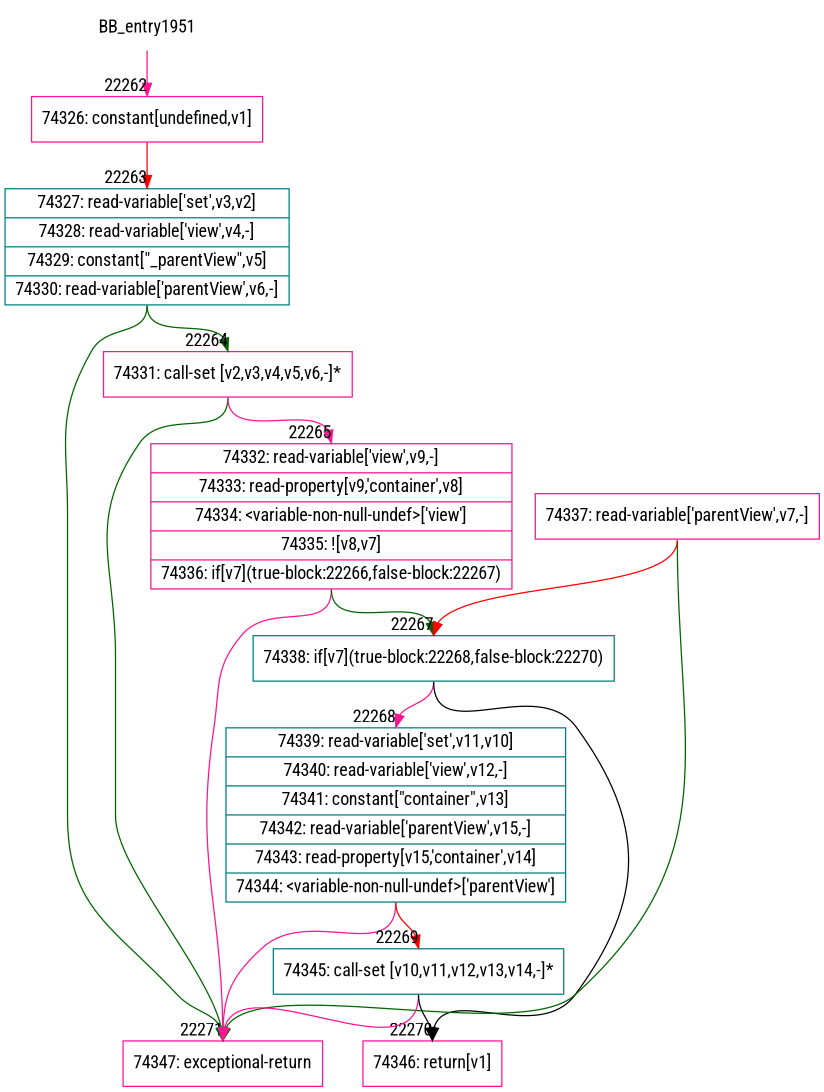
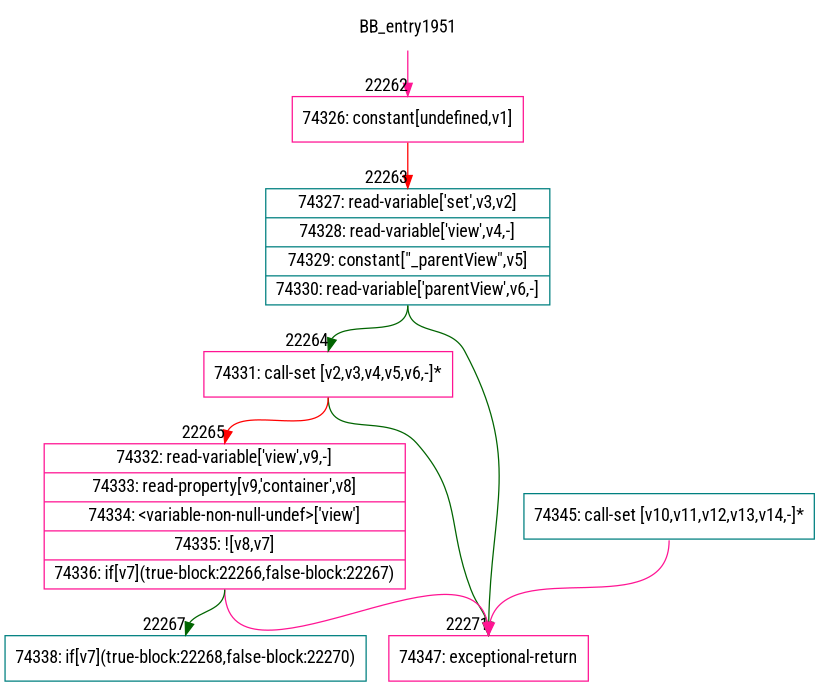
edge "74331: call-set [v2,v3,v4,v5,v6,-]*" -> "74332: read-variable['view',v9,-]": color deeppink -> red
node "74337: read-variable['parentView',v7,-]": removed
node "74339: read-variable['set',v11,v10]": removed
node "74346: return[v1]": removed
